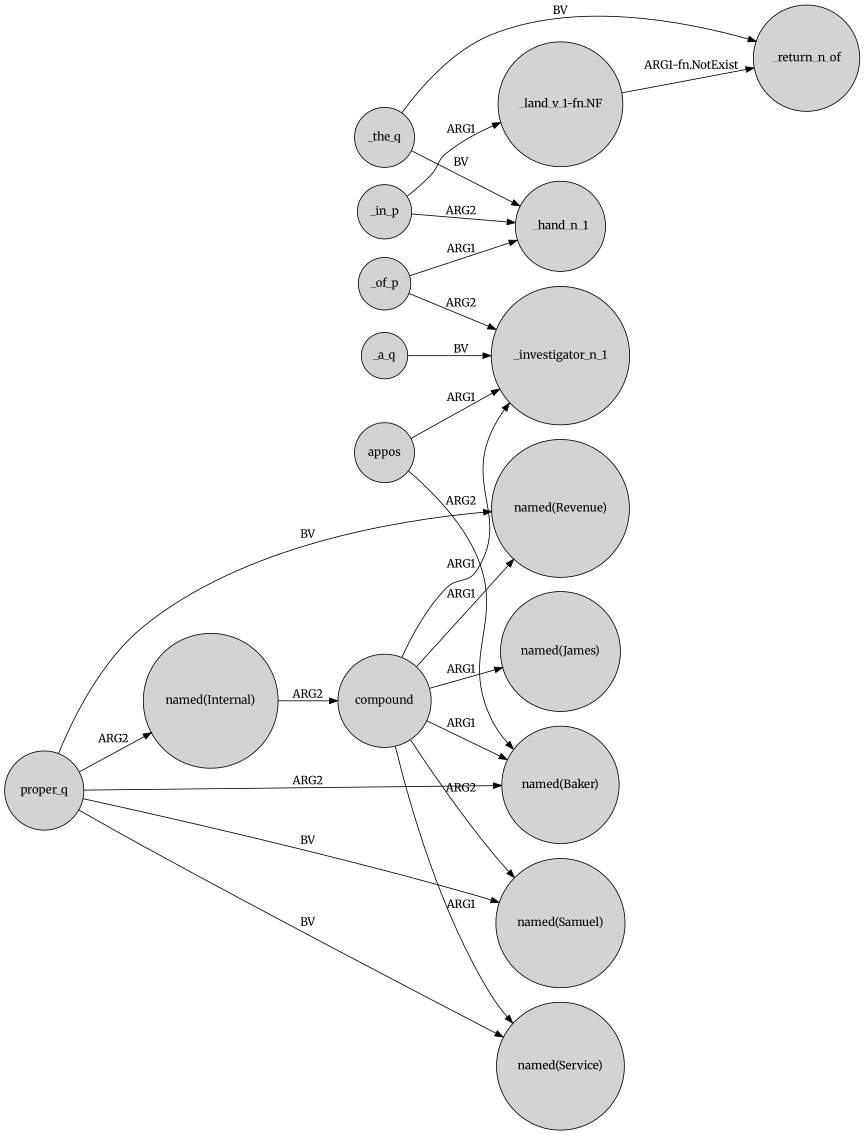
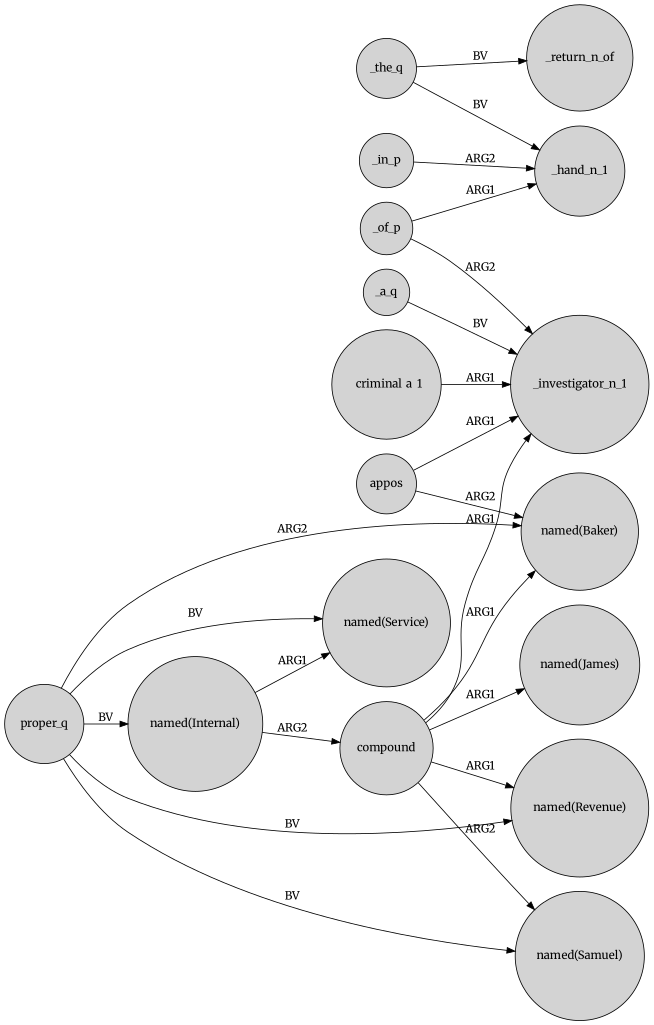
node "_land_v_1-fn.NF": removed
node "_criminal_a_1": added
edge "proper_q" -> "named(Internal)": label "ARG2" -> "BV"
edge "compound" -> "named(Service)": now "named(Internal)" -> "named(Service)"
